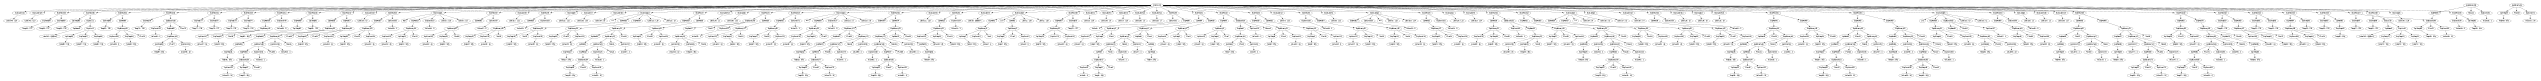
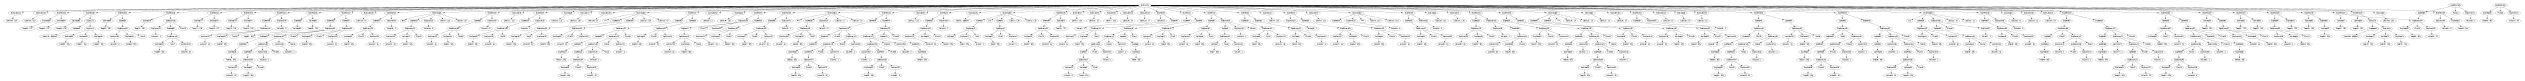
node "Value23: 1": removed
node "ExpList76": label "ExpList76" -> "Plus76"
